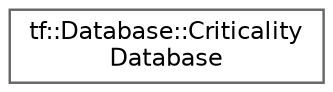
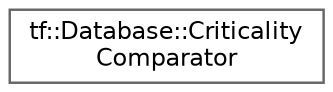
node "tf::Database::Criticality Database": label "tf::Database::Criticality Database" -> "tf::Database::Criticality Comparator"
